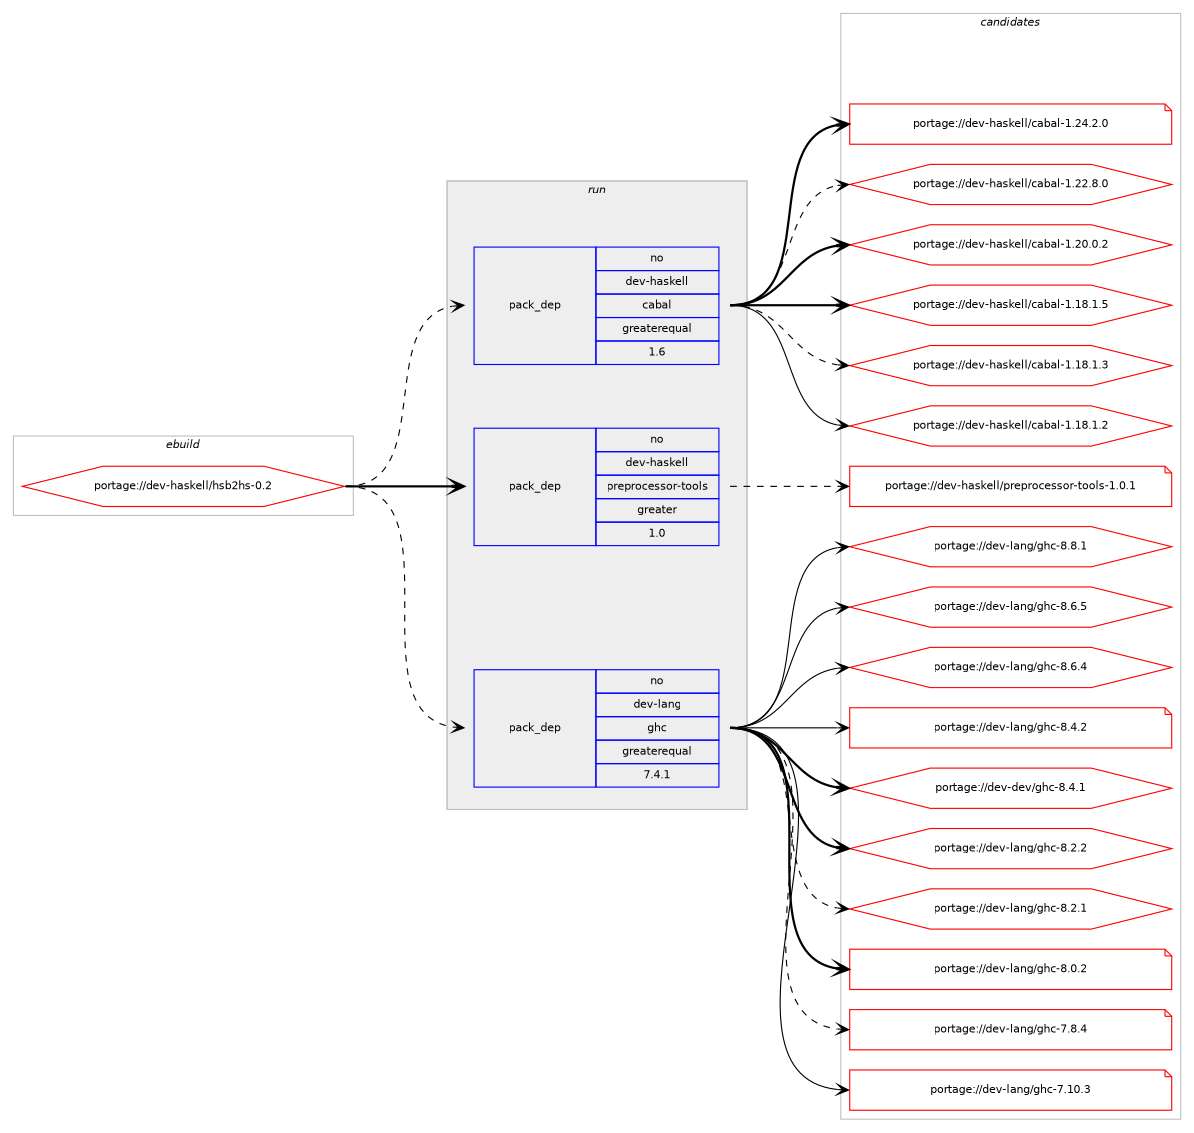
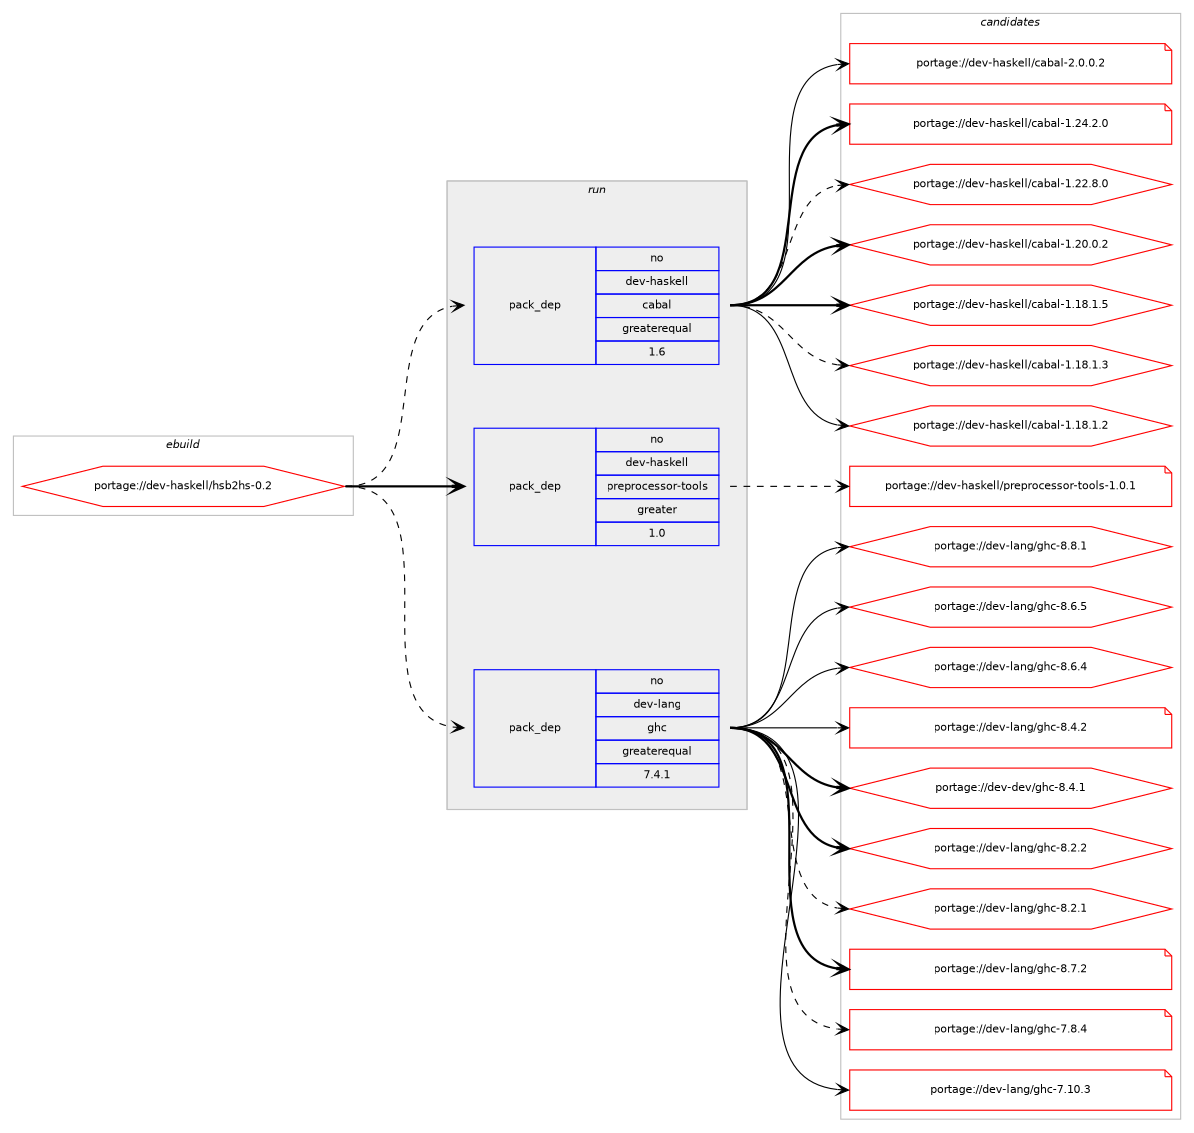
node "portage://dev-haskell/cabal-2.0.0.2": added
node "portage://dev-lang/ghc-8.0.2": label "portage://dev-lang/ghc-8.0.2" -> "portage://dev-lang/ghc-8.7.2"
